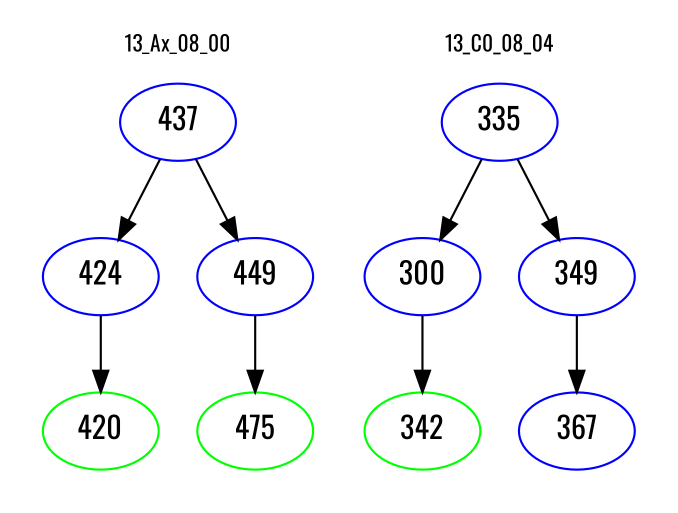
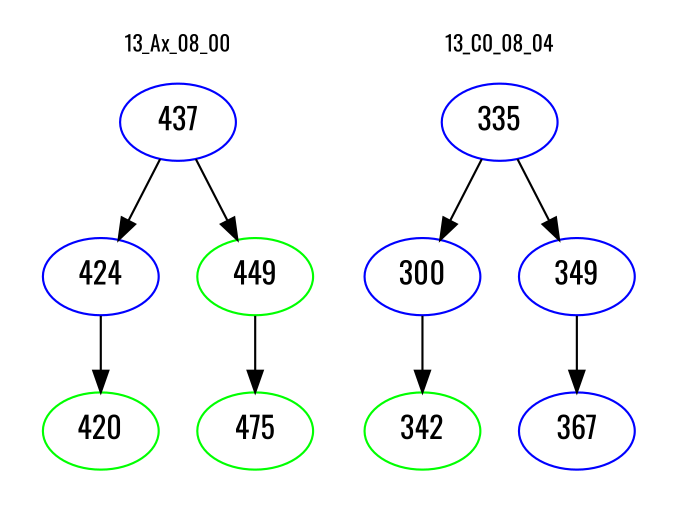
node "449": color blue -> green
